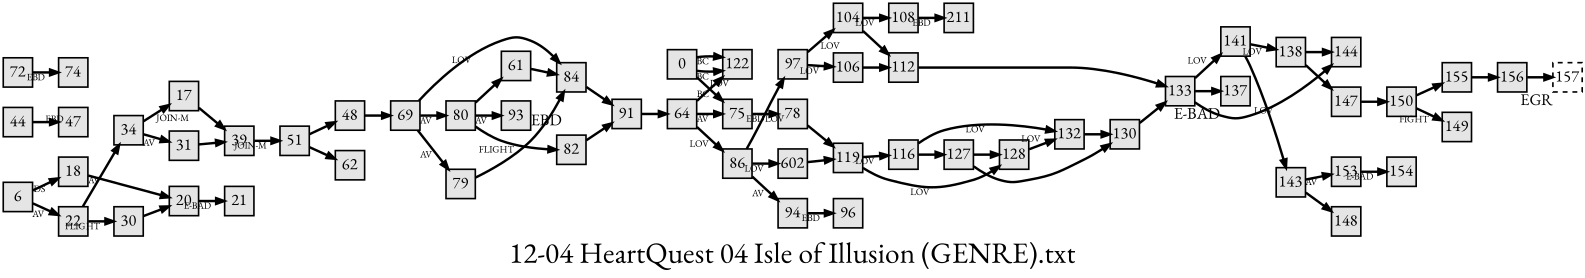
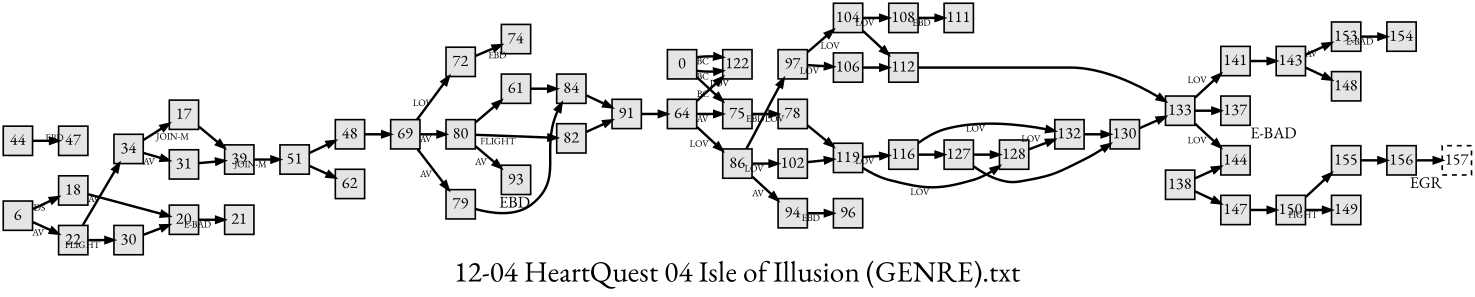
node "211": label "211" -> "111"
edge "141" -> "138": removed, label "LOV"
edge "69" -> "84": now "69" -> "72"
node "602": label "602" -> "102"
